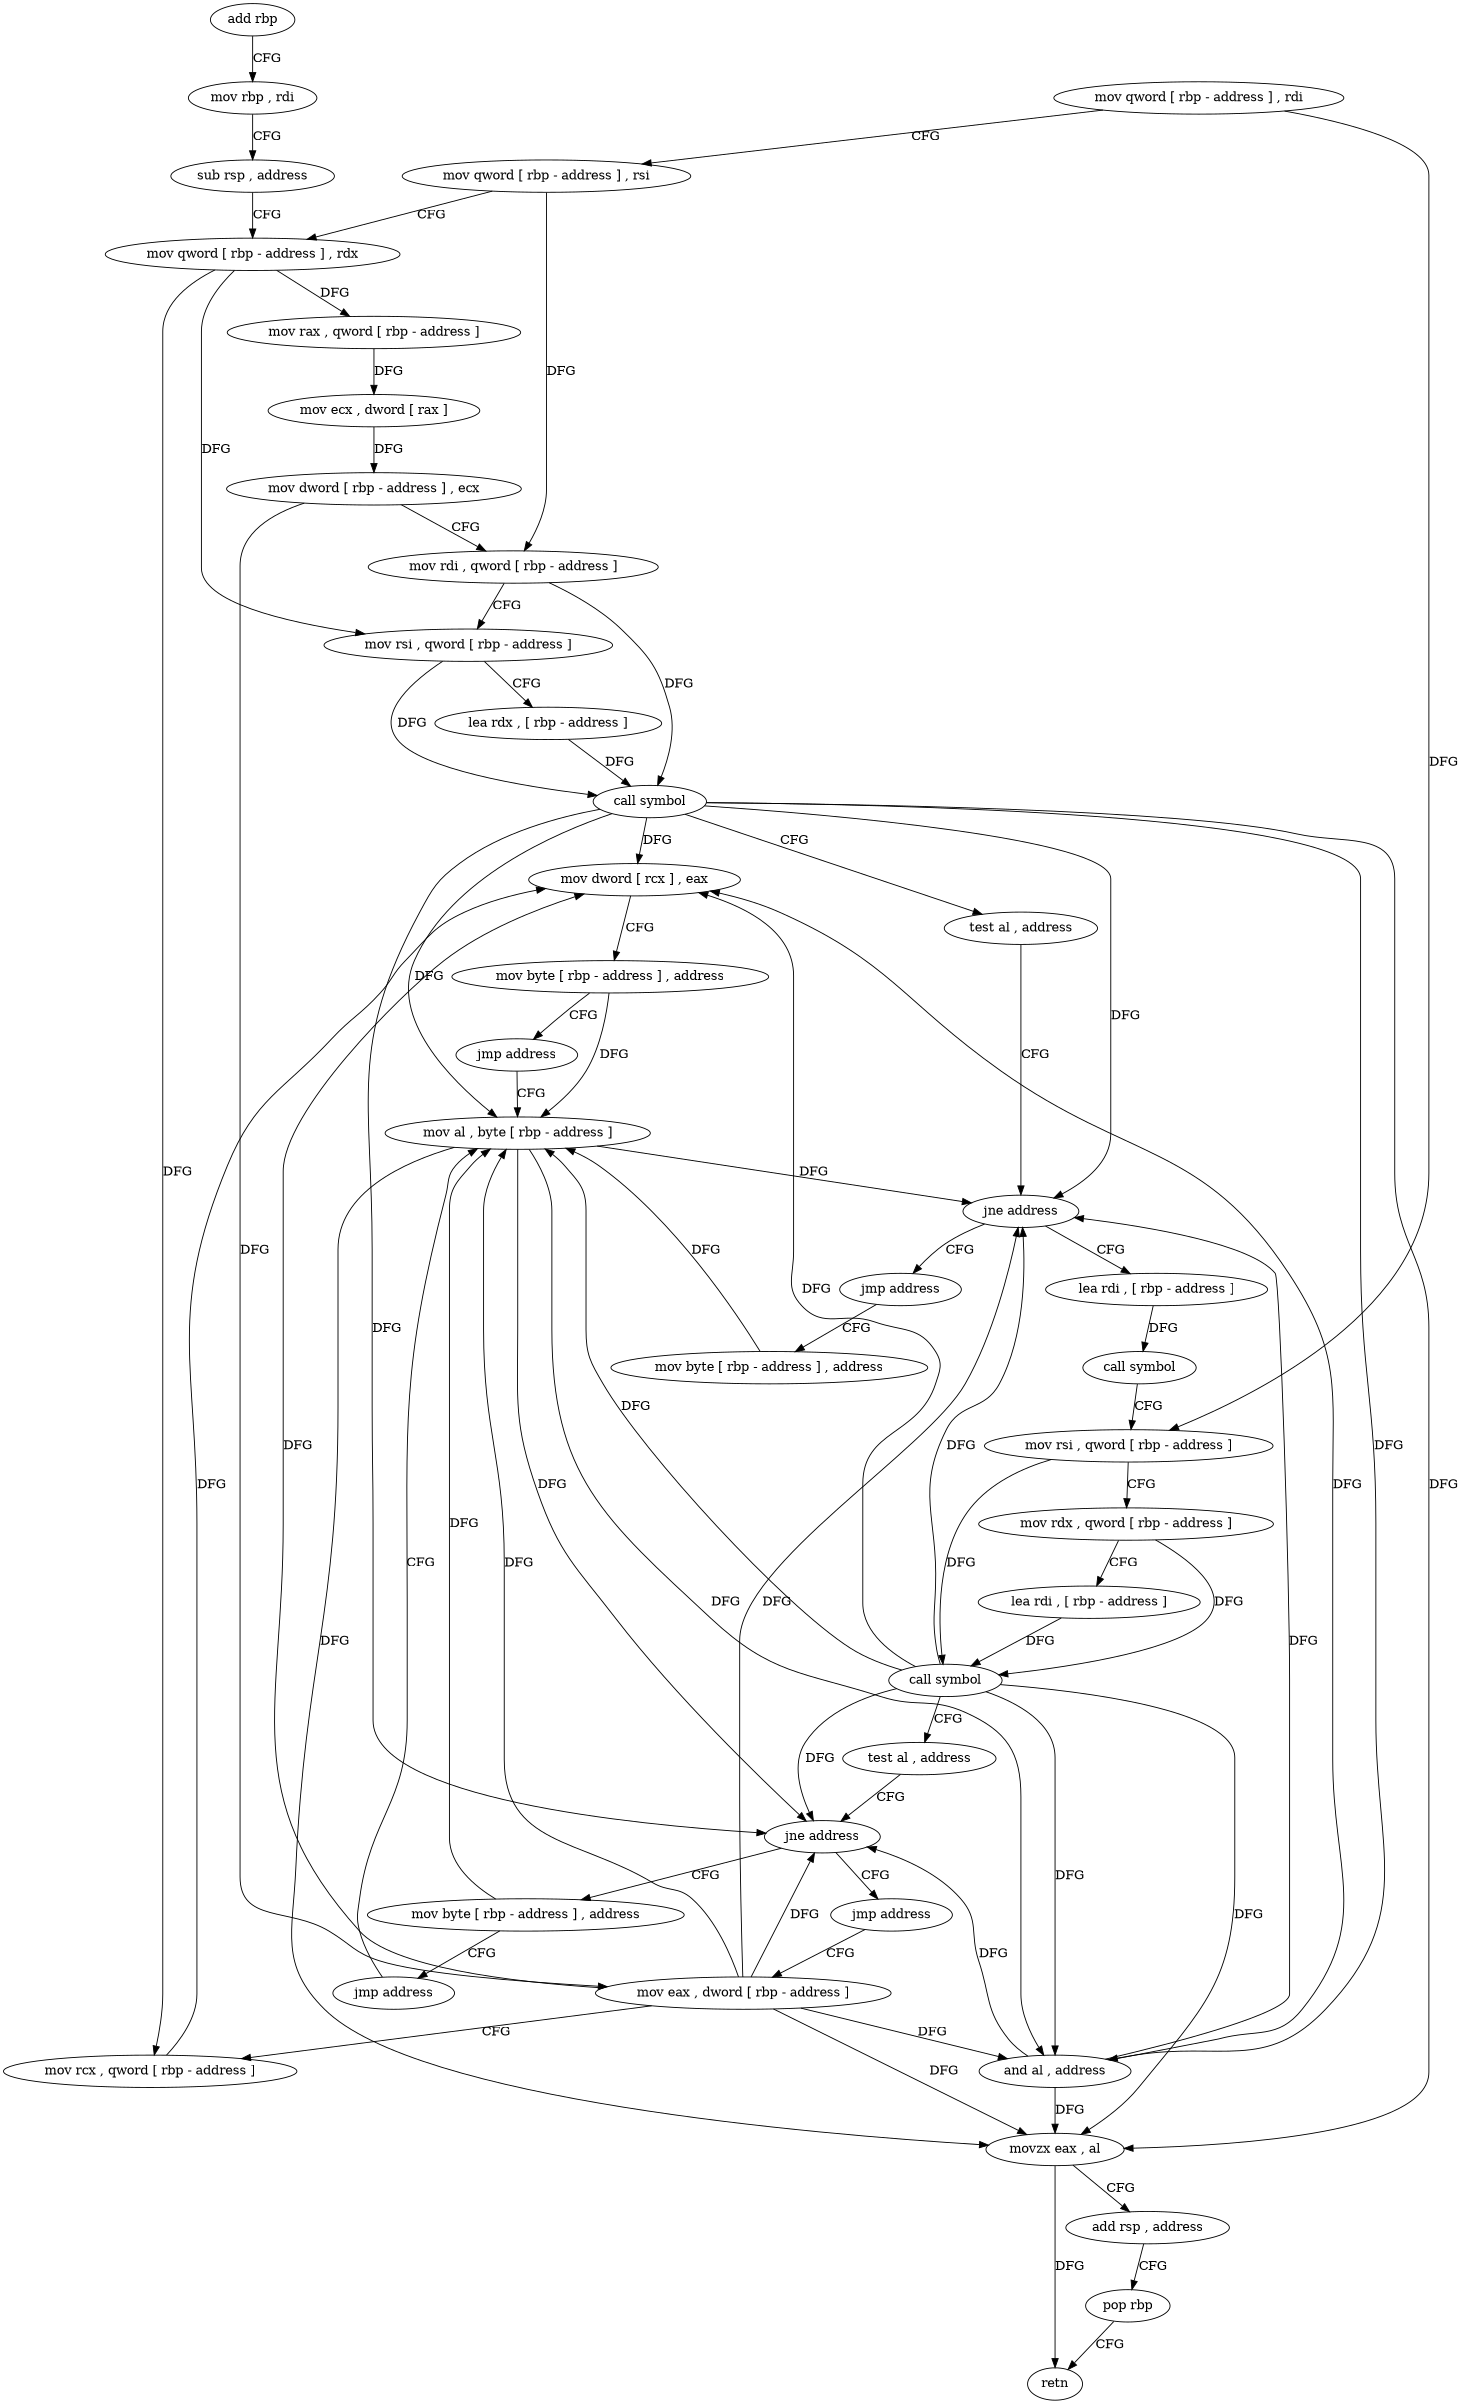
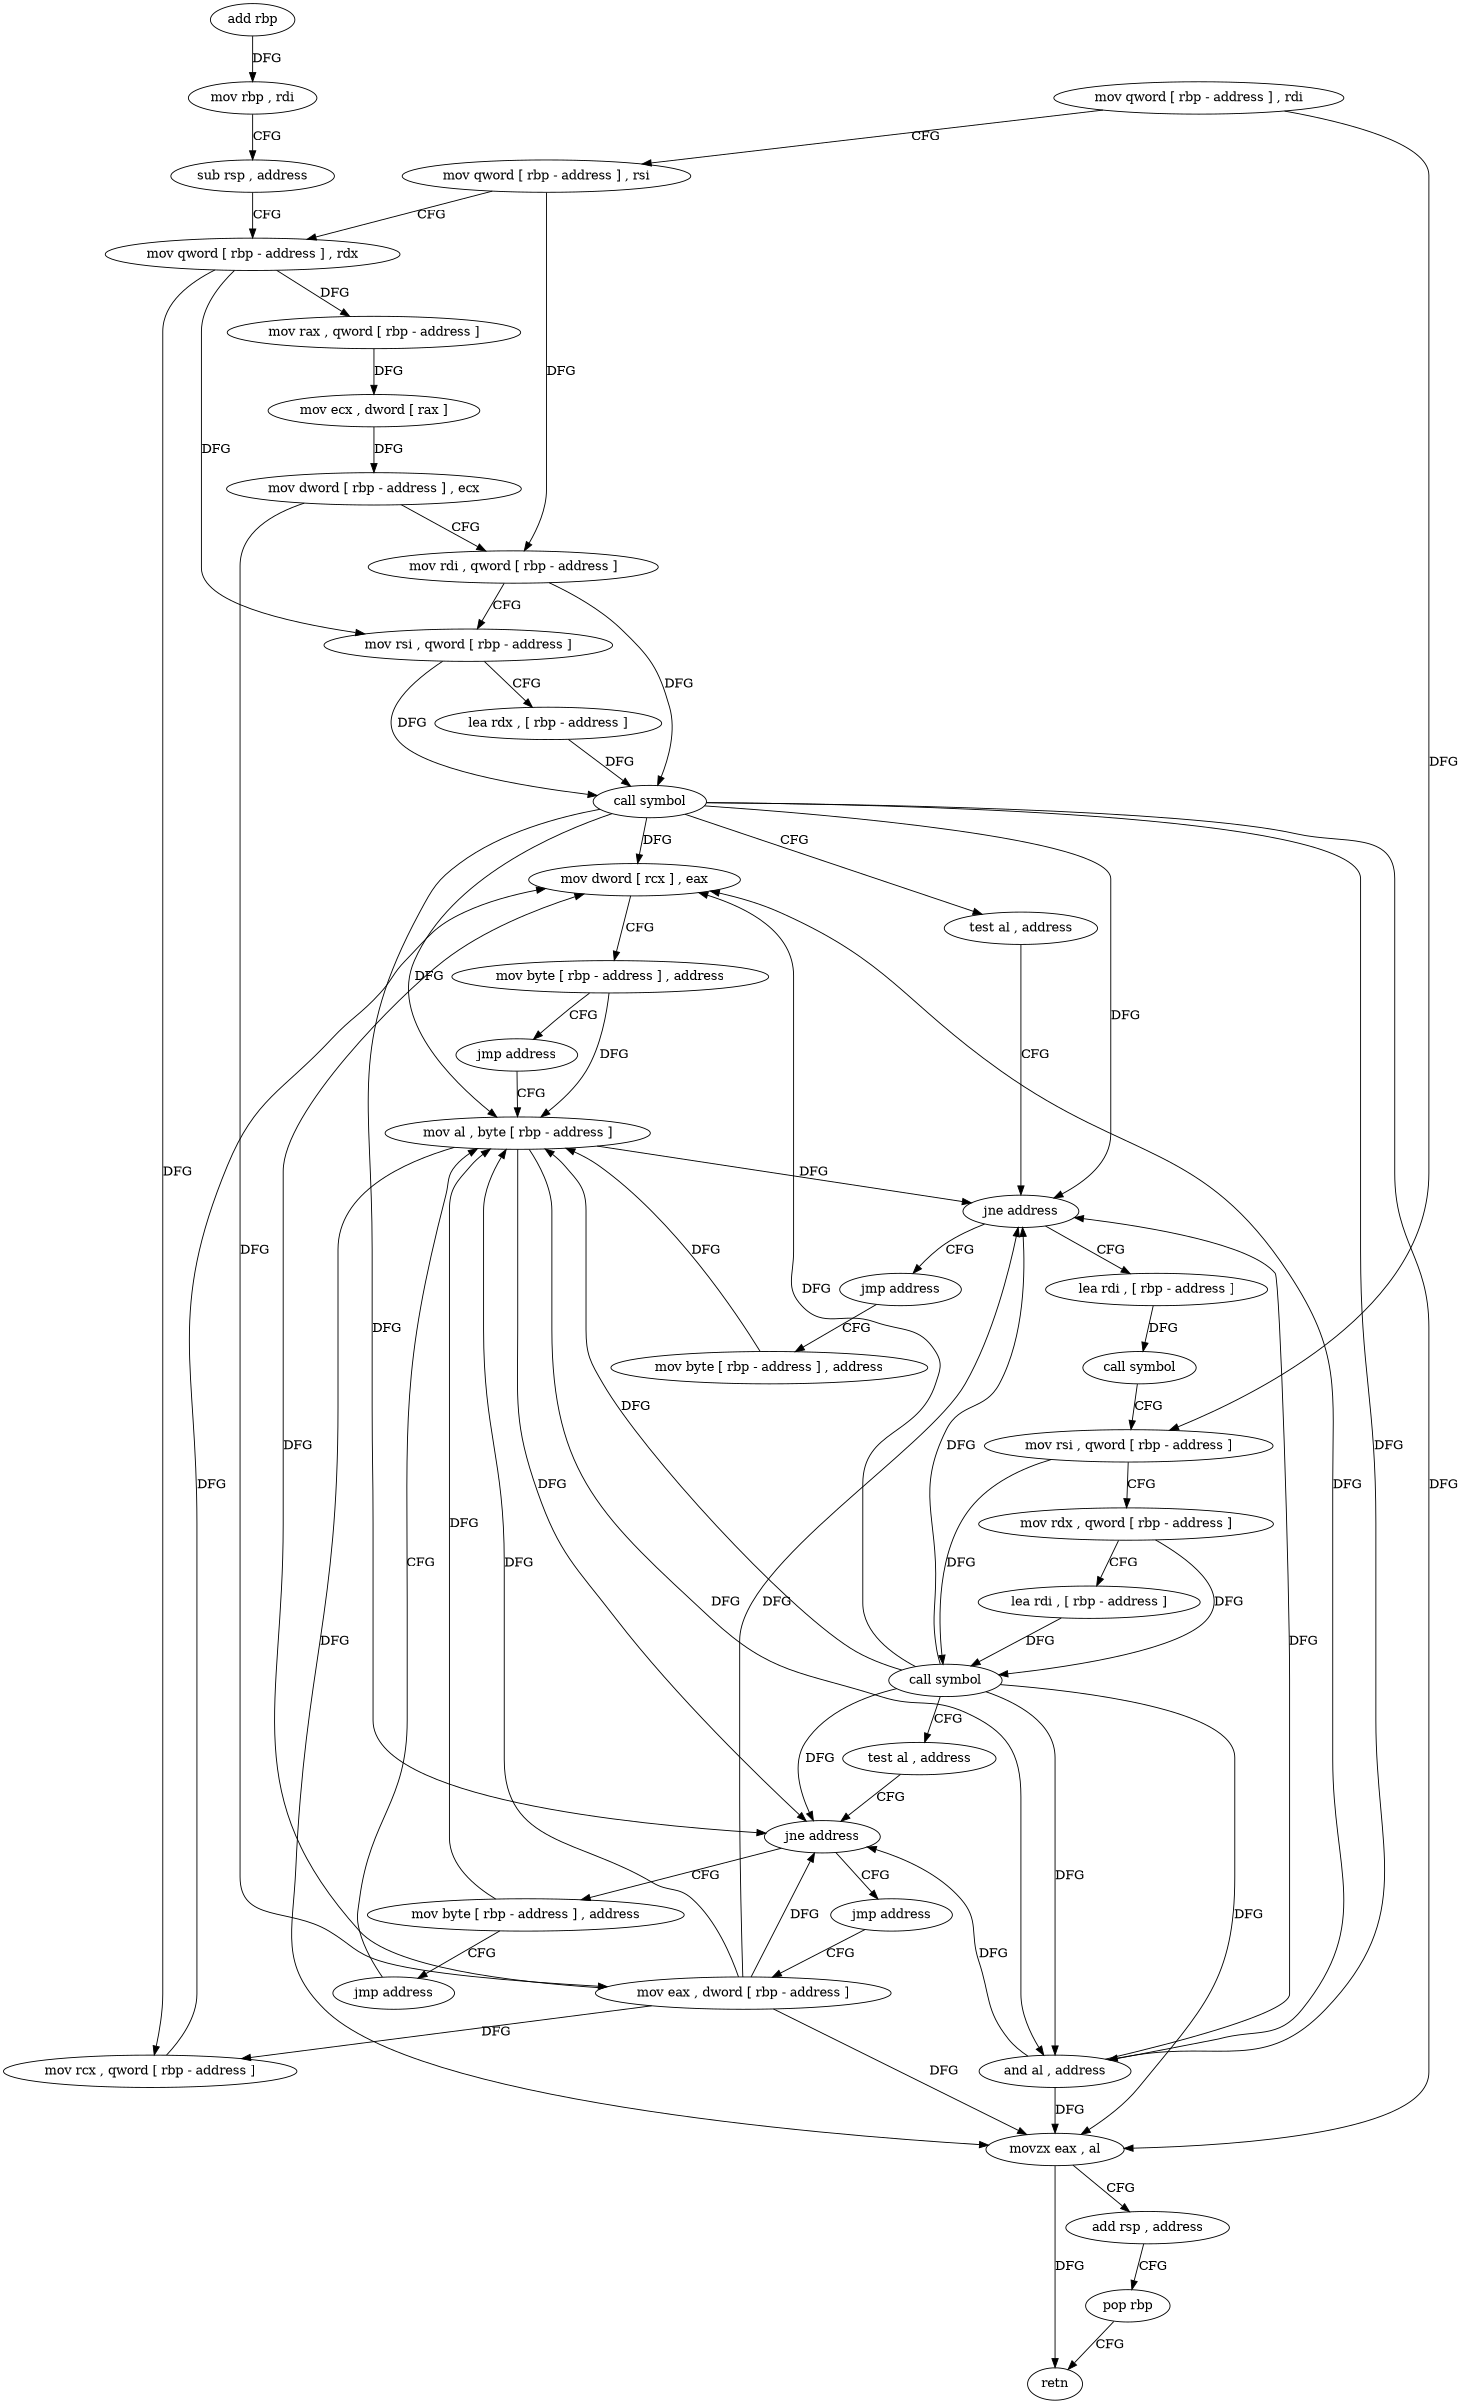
edge "add rbp" -> "mov rbp , rdi": label "CFG" -> "DFG"
edge "mov eax , dword [ rbp - address ]" -> "mov rcx , qword [ rbp - address ]": label "CFG" -> "DFG"
edge "mov eax , dword [ rbp - address ]" -> "and al , address": removed, label "DFG"
